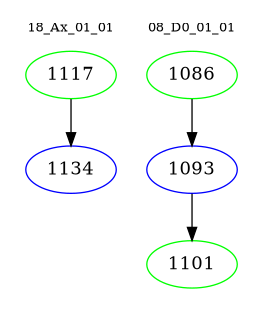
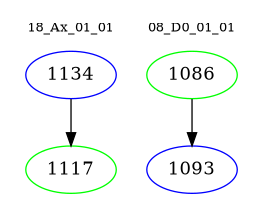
edge "1117" -> "1134": reversed
node "1101": removed
